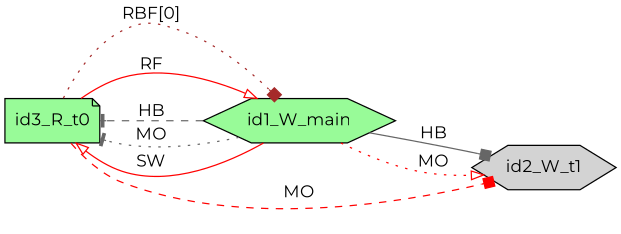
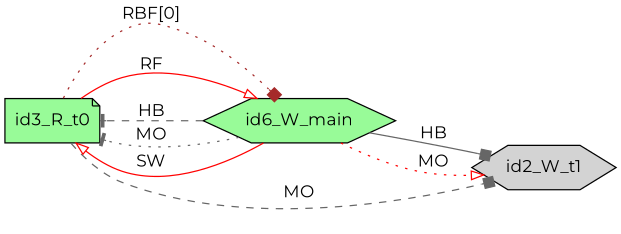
node "id1_W_main": label "id1_W_main" -> "id6_W_main"
edge "id3_R_t0" -> "id2_W_t1": color red -> gray40
